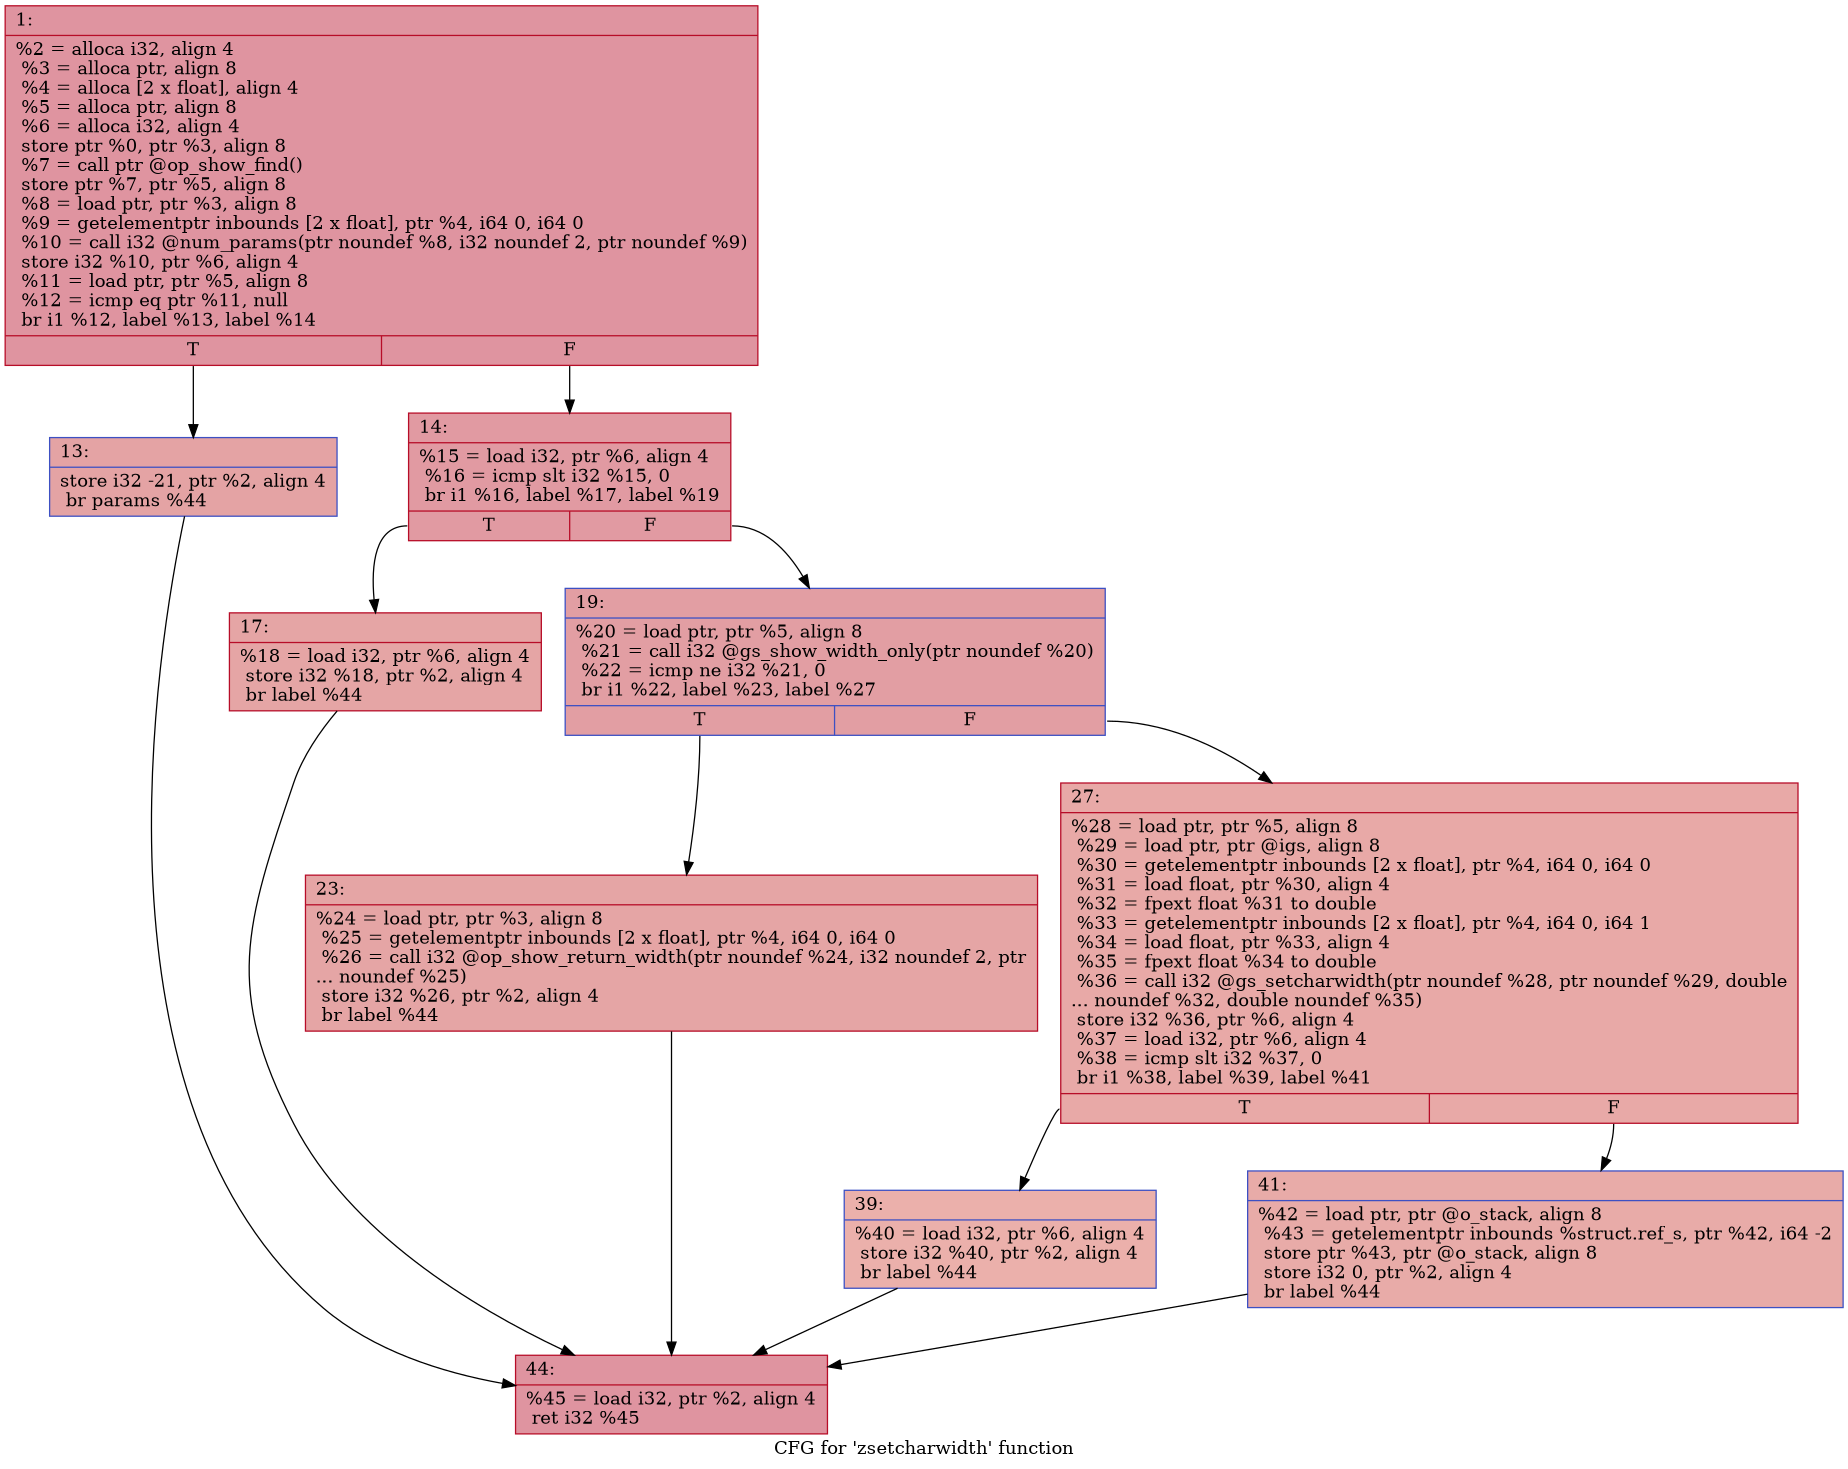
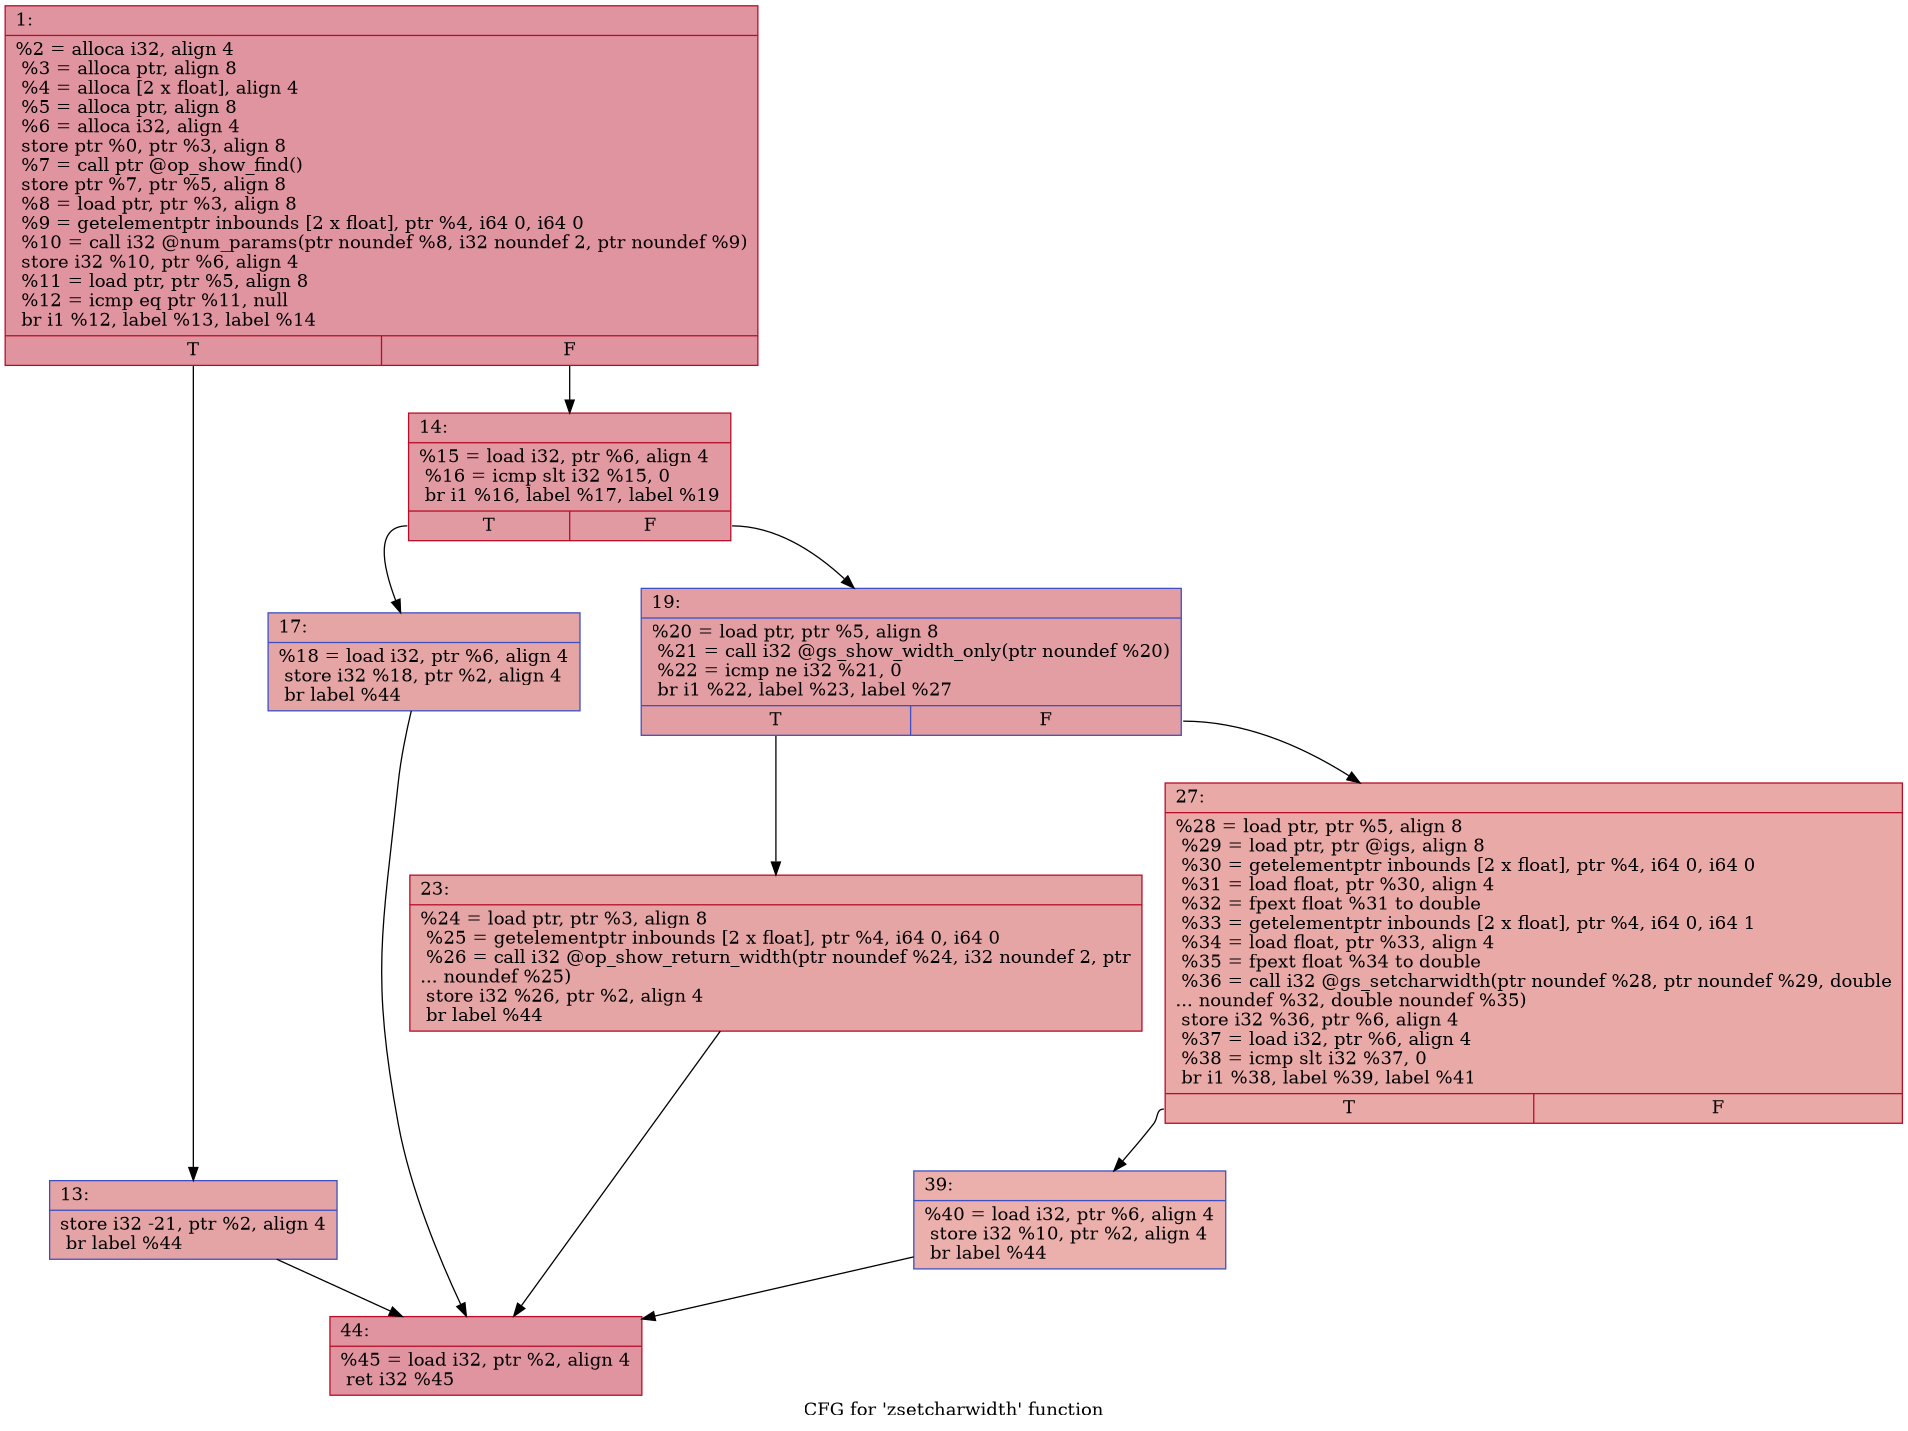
node "13:": text "br params %44" -> "br label %44"
node "17:": color #b70d28ff -> #3d50c3ff
node "41:": removed
node "39:": text "store i32 %40, ptr %2, align 4" -> "store i32 %10, ptr %2, align 4"
